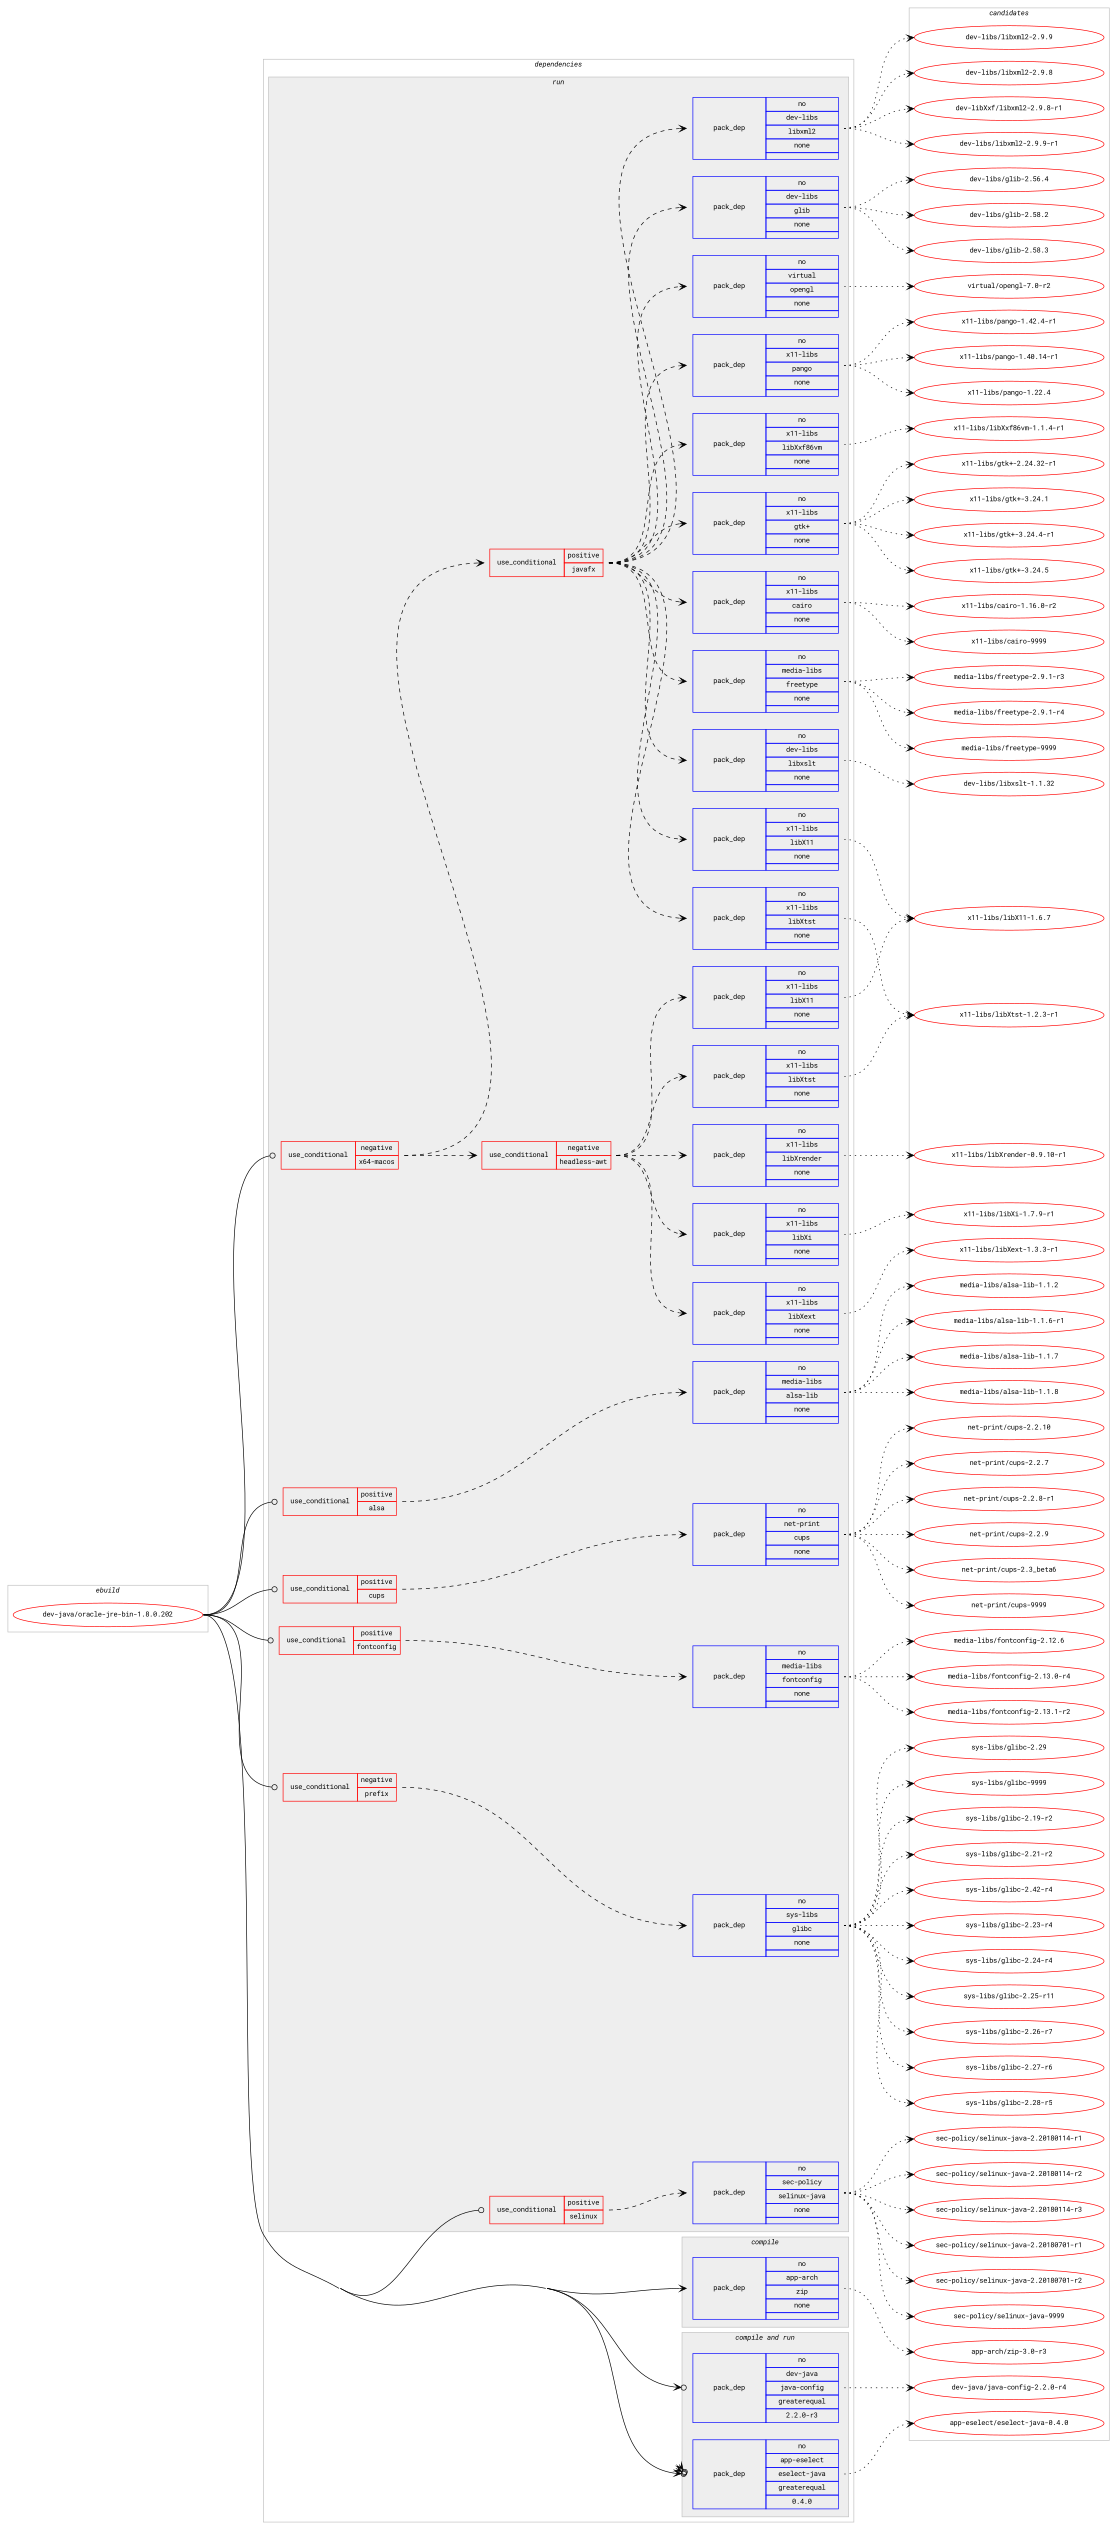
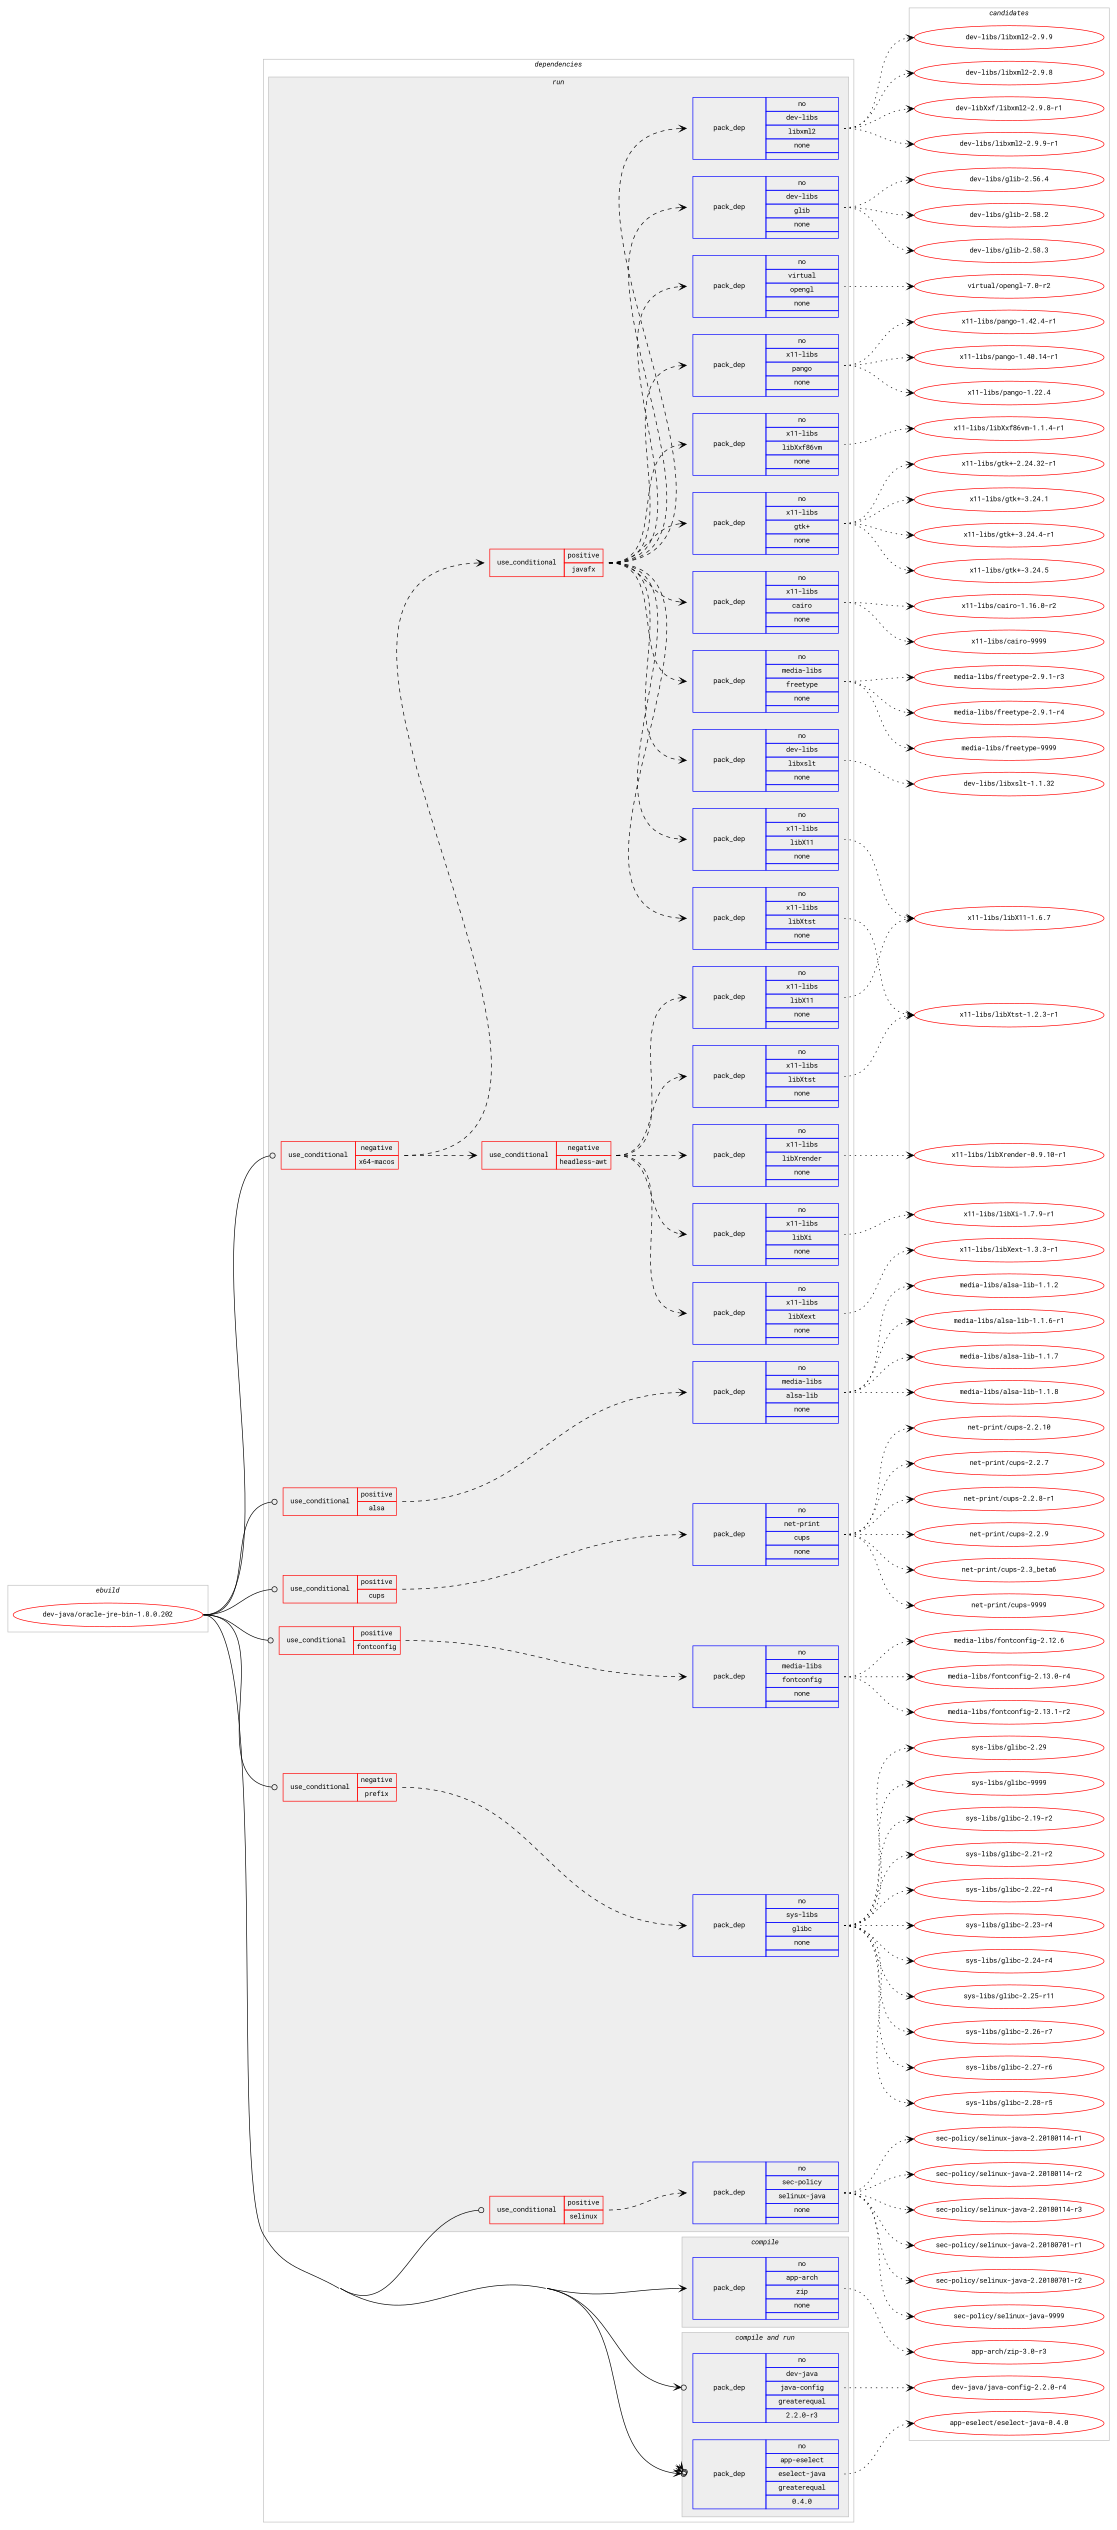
node "sys-libs/glibc-2.42-r4": label "sys-libs/glibc-2.42-r4" -> "sys-libs/glibc-2.22-r4"
